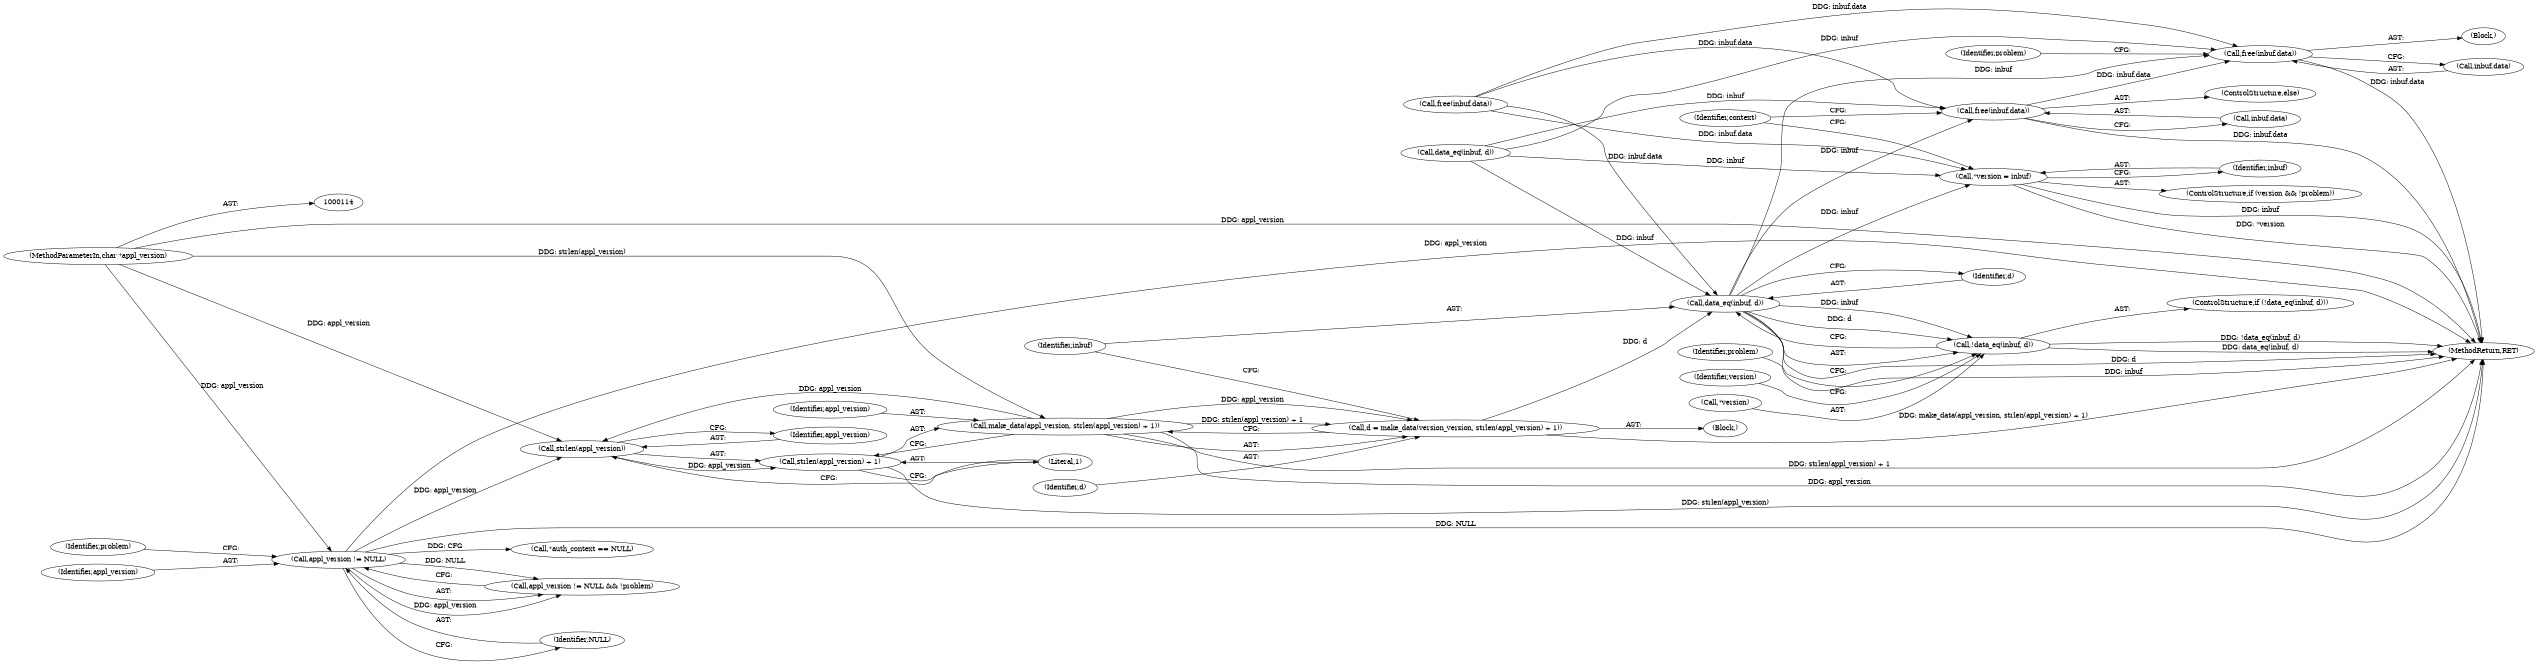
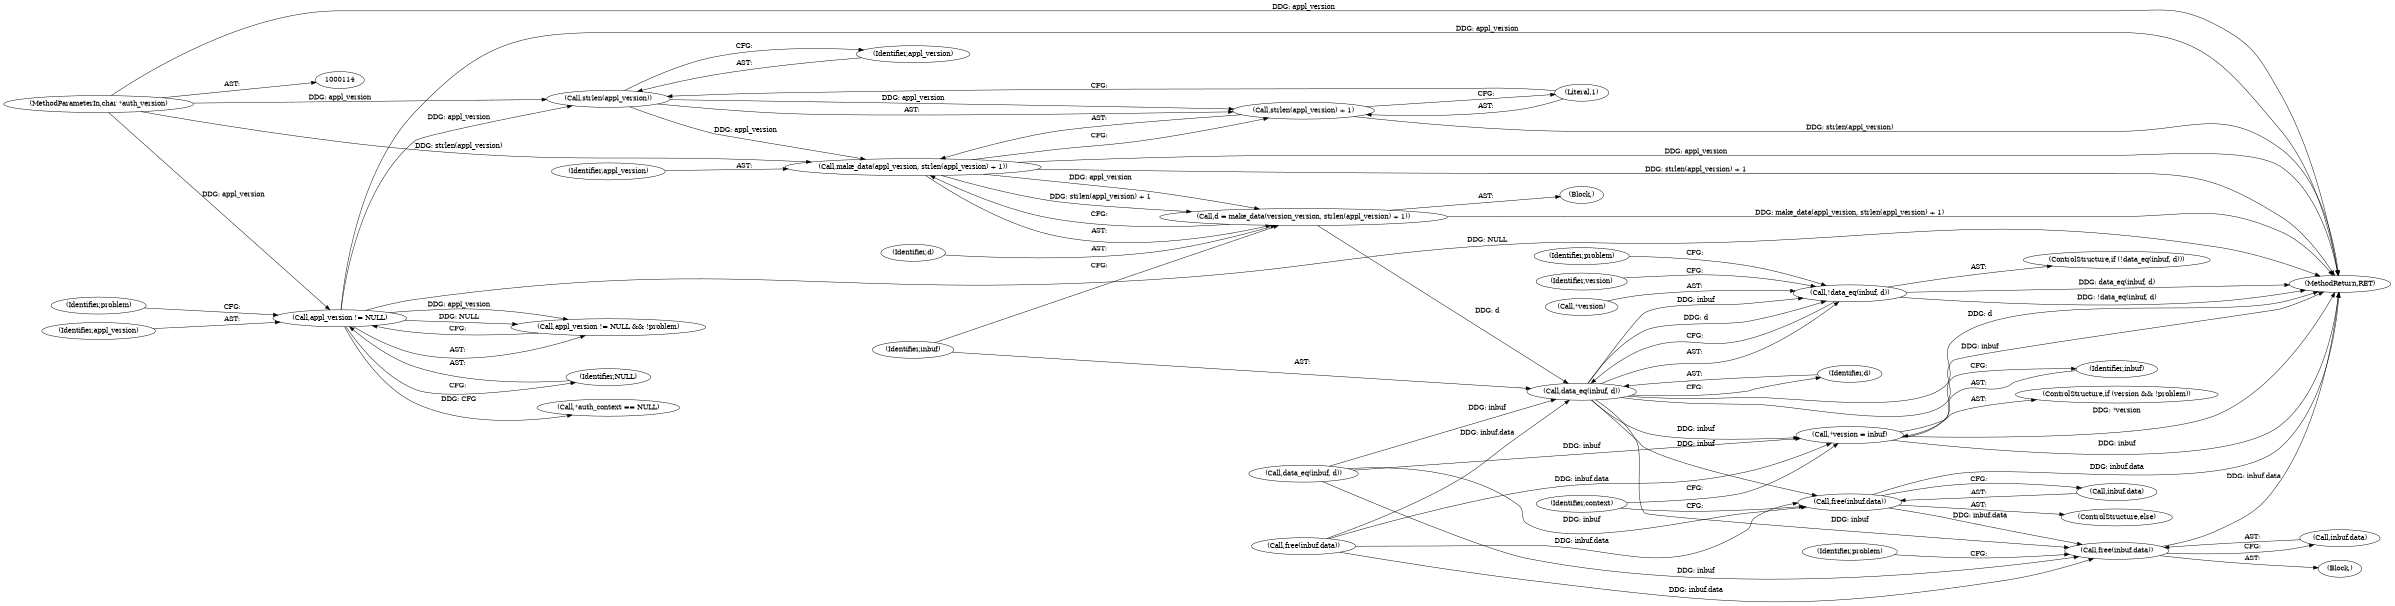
node "(MethodParameterIn,char *appl_version)": label "(MethodParameterIn,char *appl_version)" -> "(MethodParameterIn,char *auth_version)"
edge "(Call,make_data(appl_version, strlen(appl_version) + 1))" -> "(Call,strlen(appl_version))": reversed
